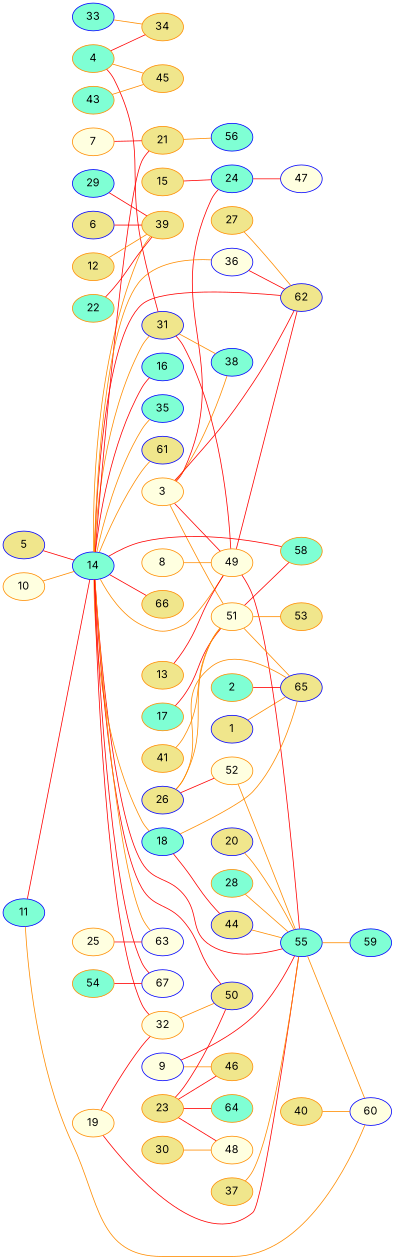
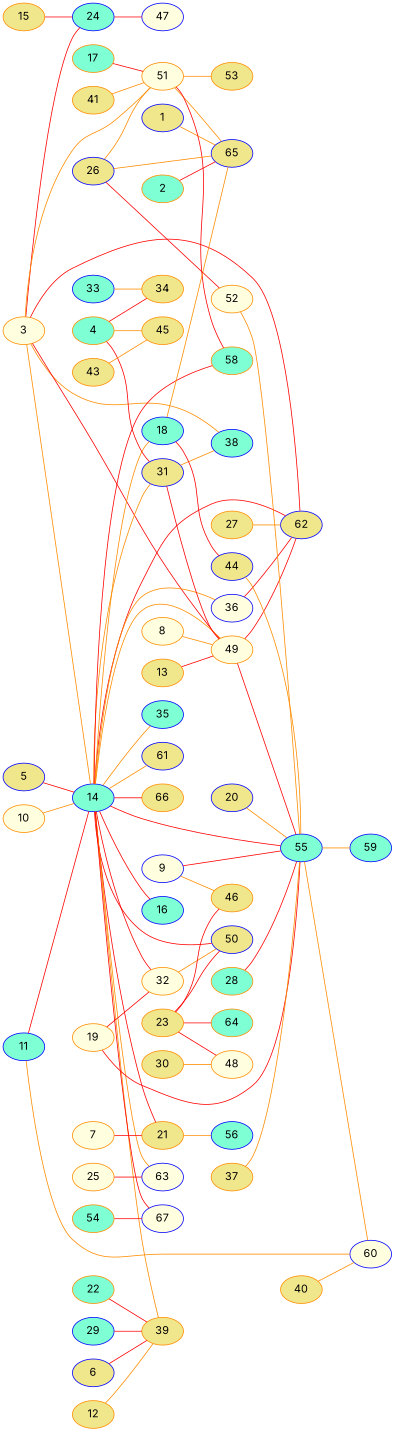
node "43": fillcolor aquamarine -> khaki
edge "3" -- "14": added
edge "28" -- "55": color darkorange -> red
